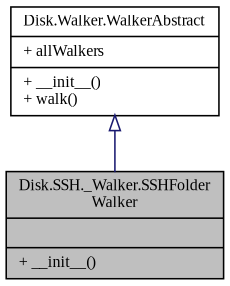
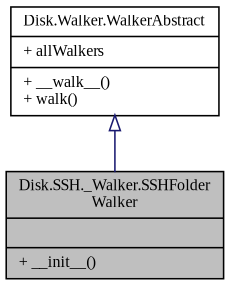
node "Disk.Walker.WalkerAbstract": text "+ __init__()" -> "+ __walk__()"
